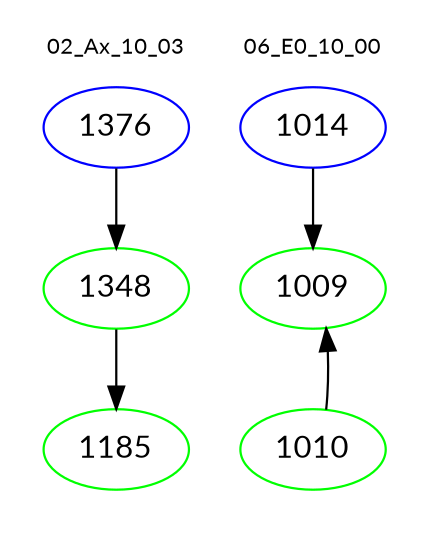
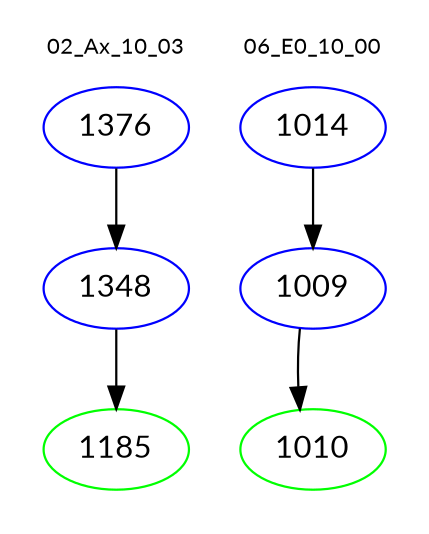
node "1348": color green -> blue
node "1009": color green -> blue
edge "1010" -> "1009": reversed
